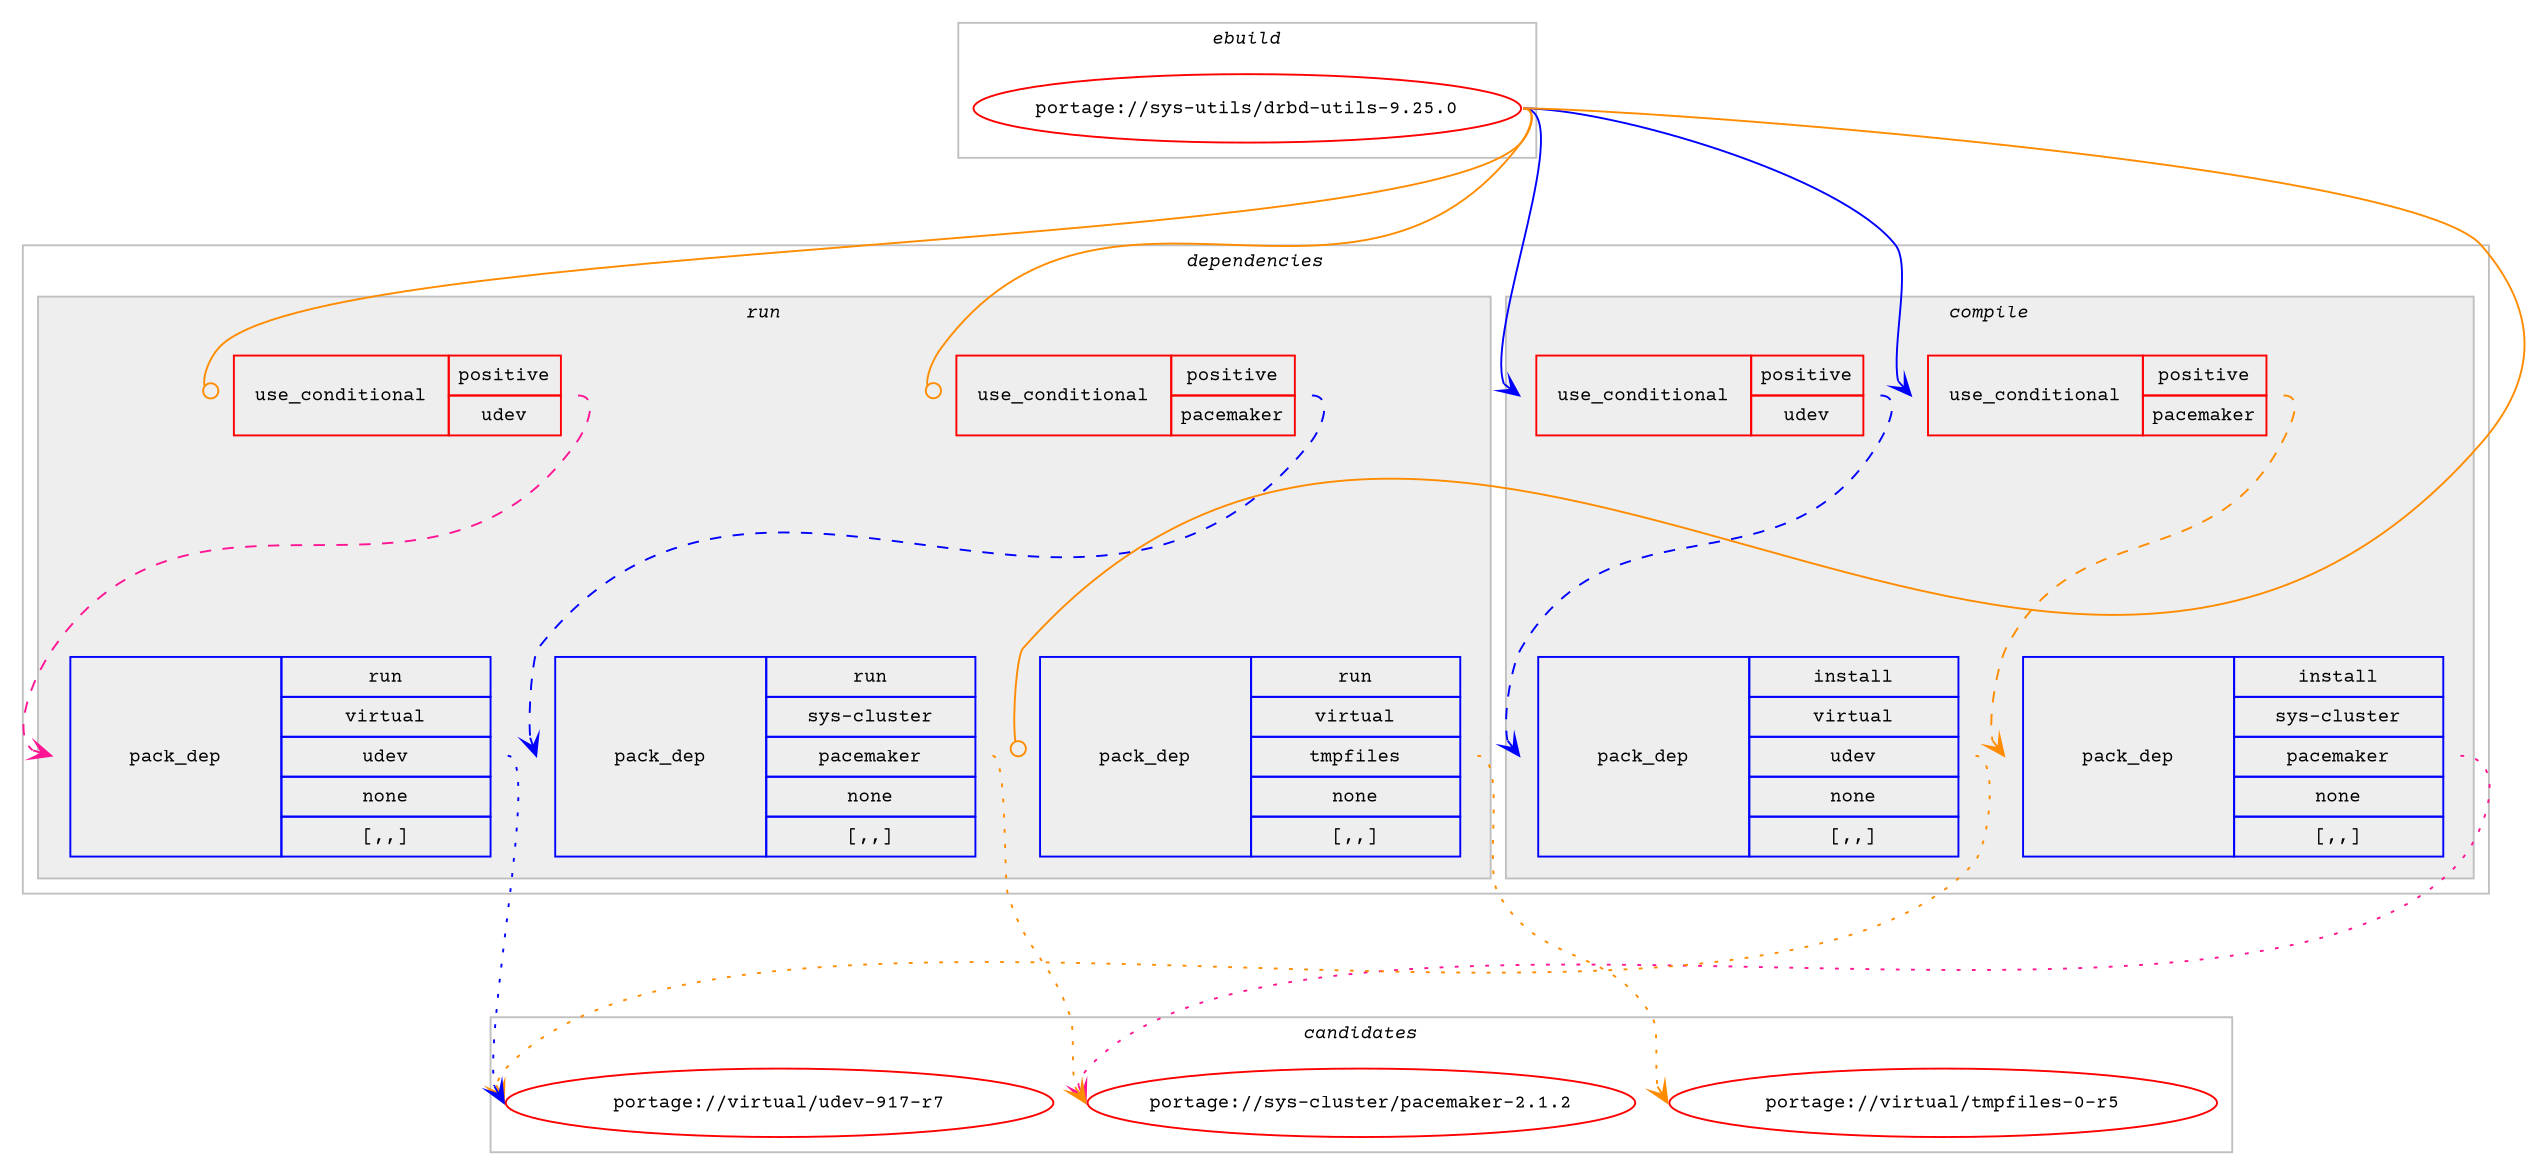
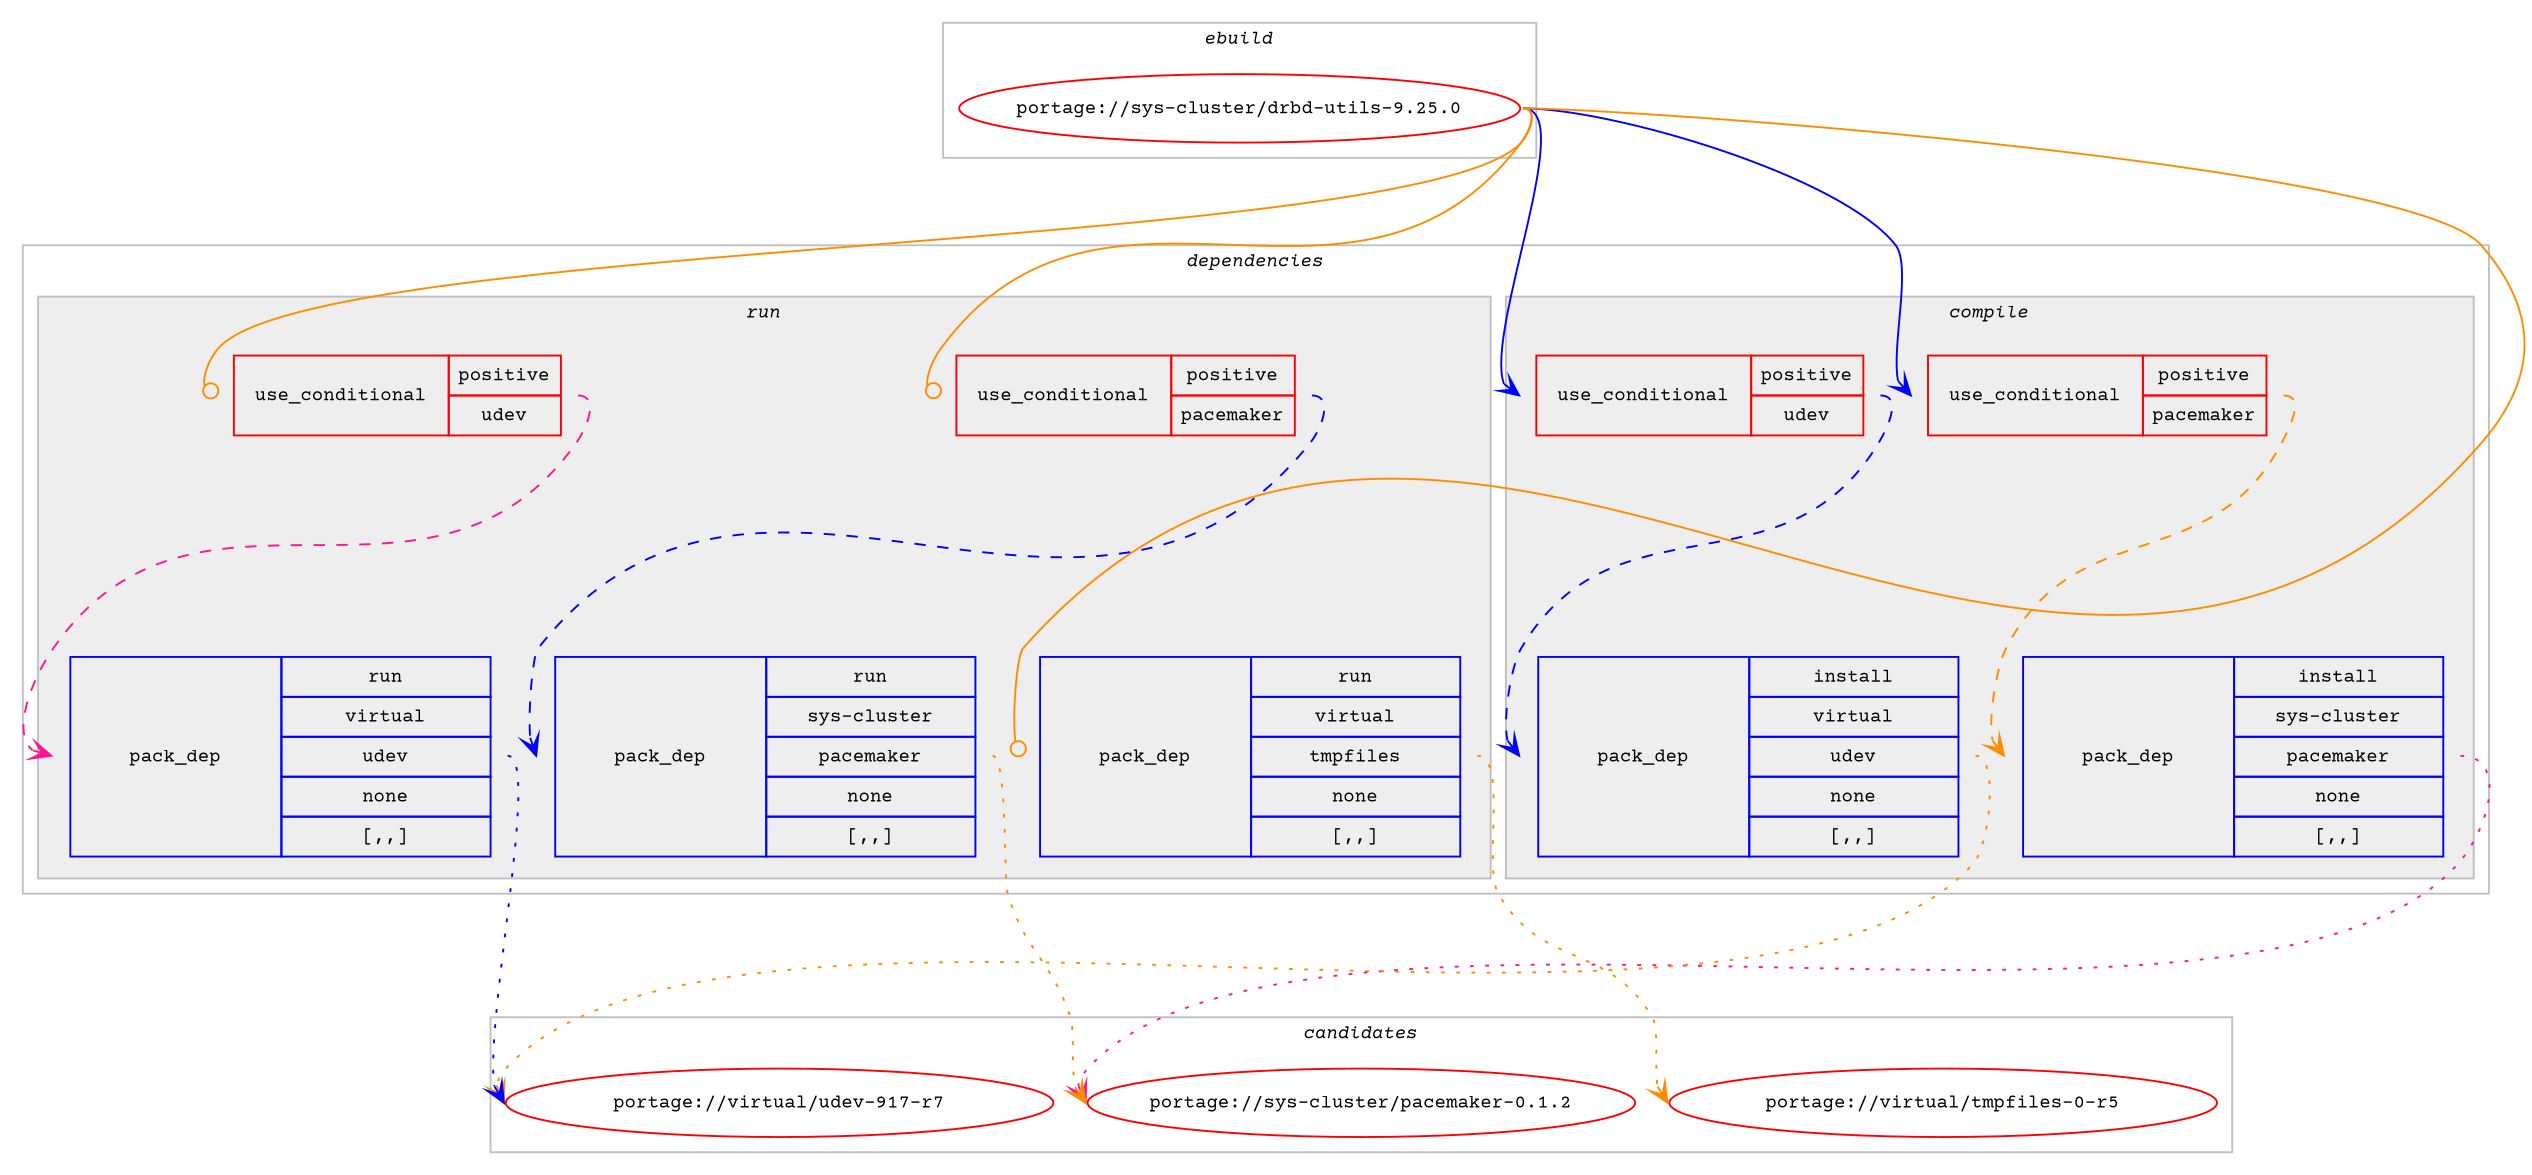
node "portage://sys-utils/drbd-utils-9.25.0": label "portage://sys-utils/drbd-utils-9.25.0" -> "portage://sys-cluster/drbd-utils-9.25.0"
node "portage://sys-cluster/pacemaker-2.1.2": label "portage://sys-cluster/pacemaker-2.1.2" -> "portage://sys-cluster/pacemaker-0.1.2"
